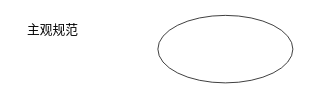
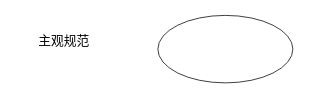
node "主观规范": moved (53, 30) -> (64, 42)
